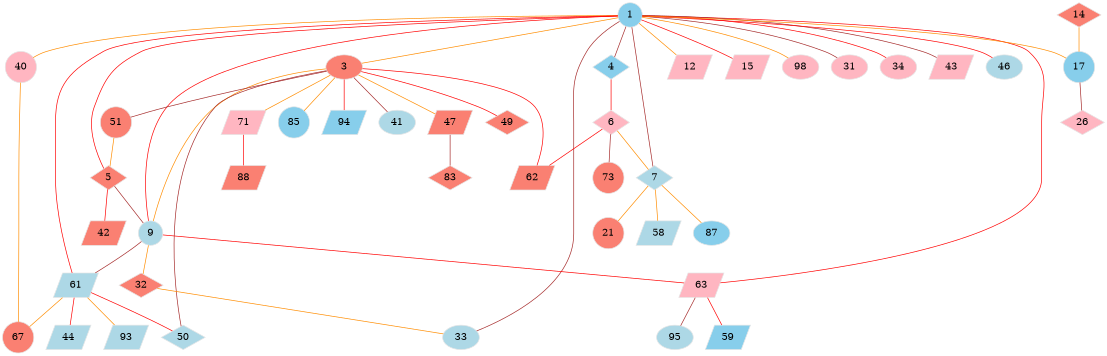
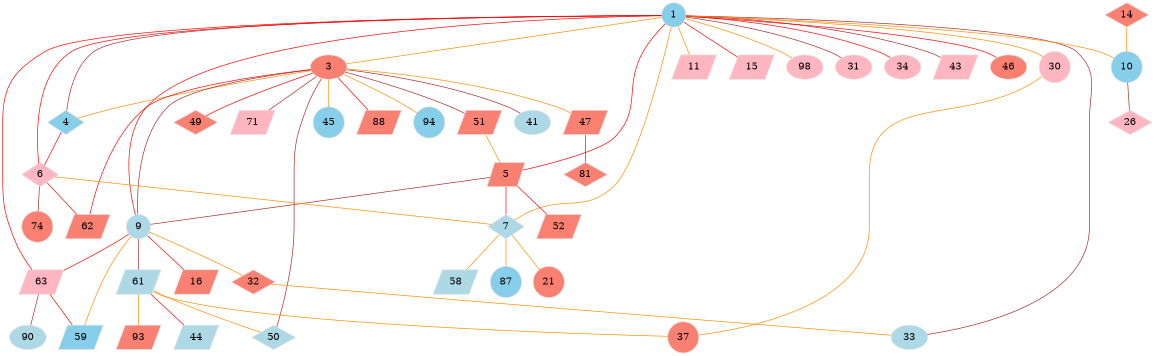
edge "1" -- "61": now "1" -- "6"
node "40": label "40" -> "30"
node "12": label "12" -> "11"
node "46": fillcolor lightblue -> salmon
node "17": label "17" -> "10"
edge "3" -- "71": color darkorange -> brown
edge "3" -- "94": color red -> darkorange
edge "1" -- "7": color brown -> darkorange
edge "3" -- "4": added
node "51": shape circle -> parallelogram
node "85": label "85" -> "45"
node "94": shape parallelogram -> circle
edge "3" -- "9": color darkorange -> brown
edge "71" -- "88": now "3" -- "88"
node "5": shape diamond -> parallelogram
node "83": label "83" -> "81"
node "73": label "73" -> "74"
edge "5" -- "7": added
node "42": label "42" -> "52"
node "87": shape ellipse -> circle
edge "9" -- "59": added
node "16": added
edge "61" -- "50": color red -> darkorange
node "67": label "67" -> "37"
node "93": fillcolor lightblue -> salmon
node "95": label "95" -> "90"
